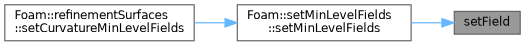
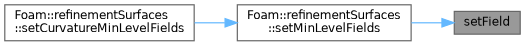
node "Foam::setMinLevelFields ::setMinLevelFields": label "Foam::setMinLevelFields ::setMinLevelFields" -> "Foam::refinementSurfaces ::setMinLevelFields"
